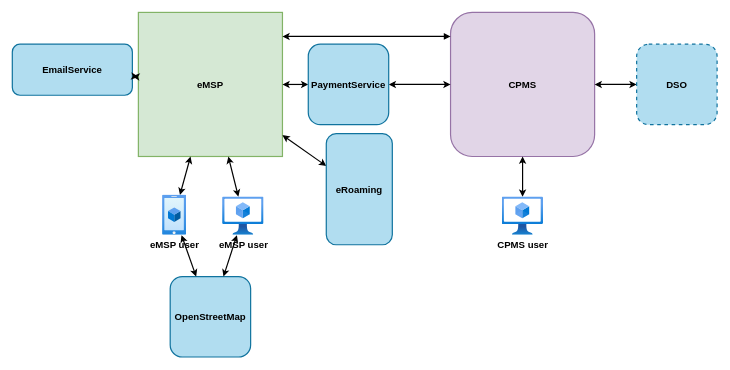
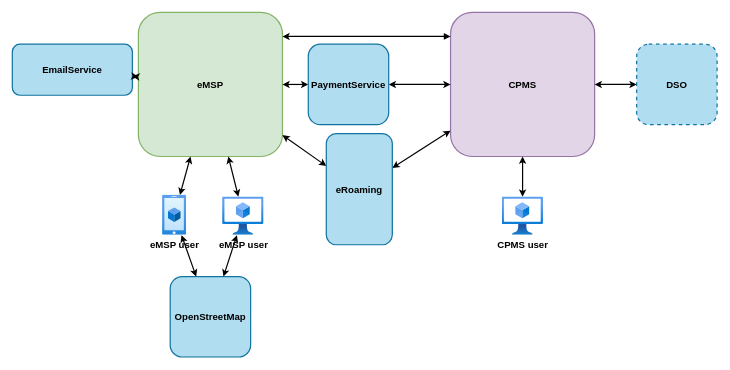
node "eMSP": shape rectangle -> rounded rectangle
edge "CPMS" -- "eRoaming": added
